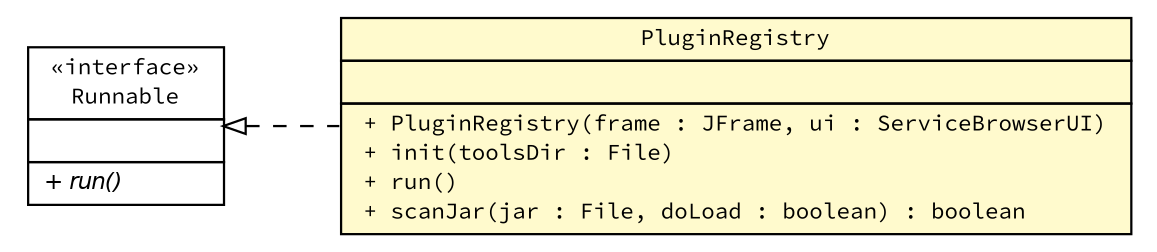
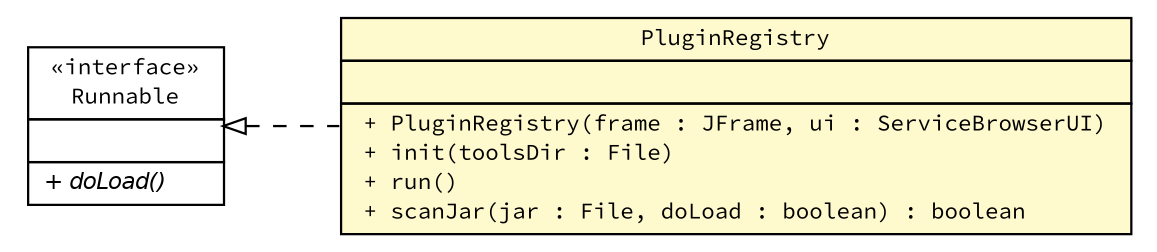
node "Runnable": text "+ run()" -> "+ doLoad()"
